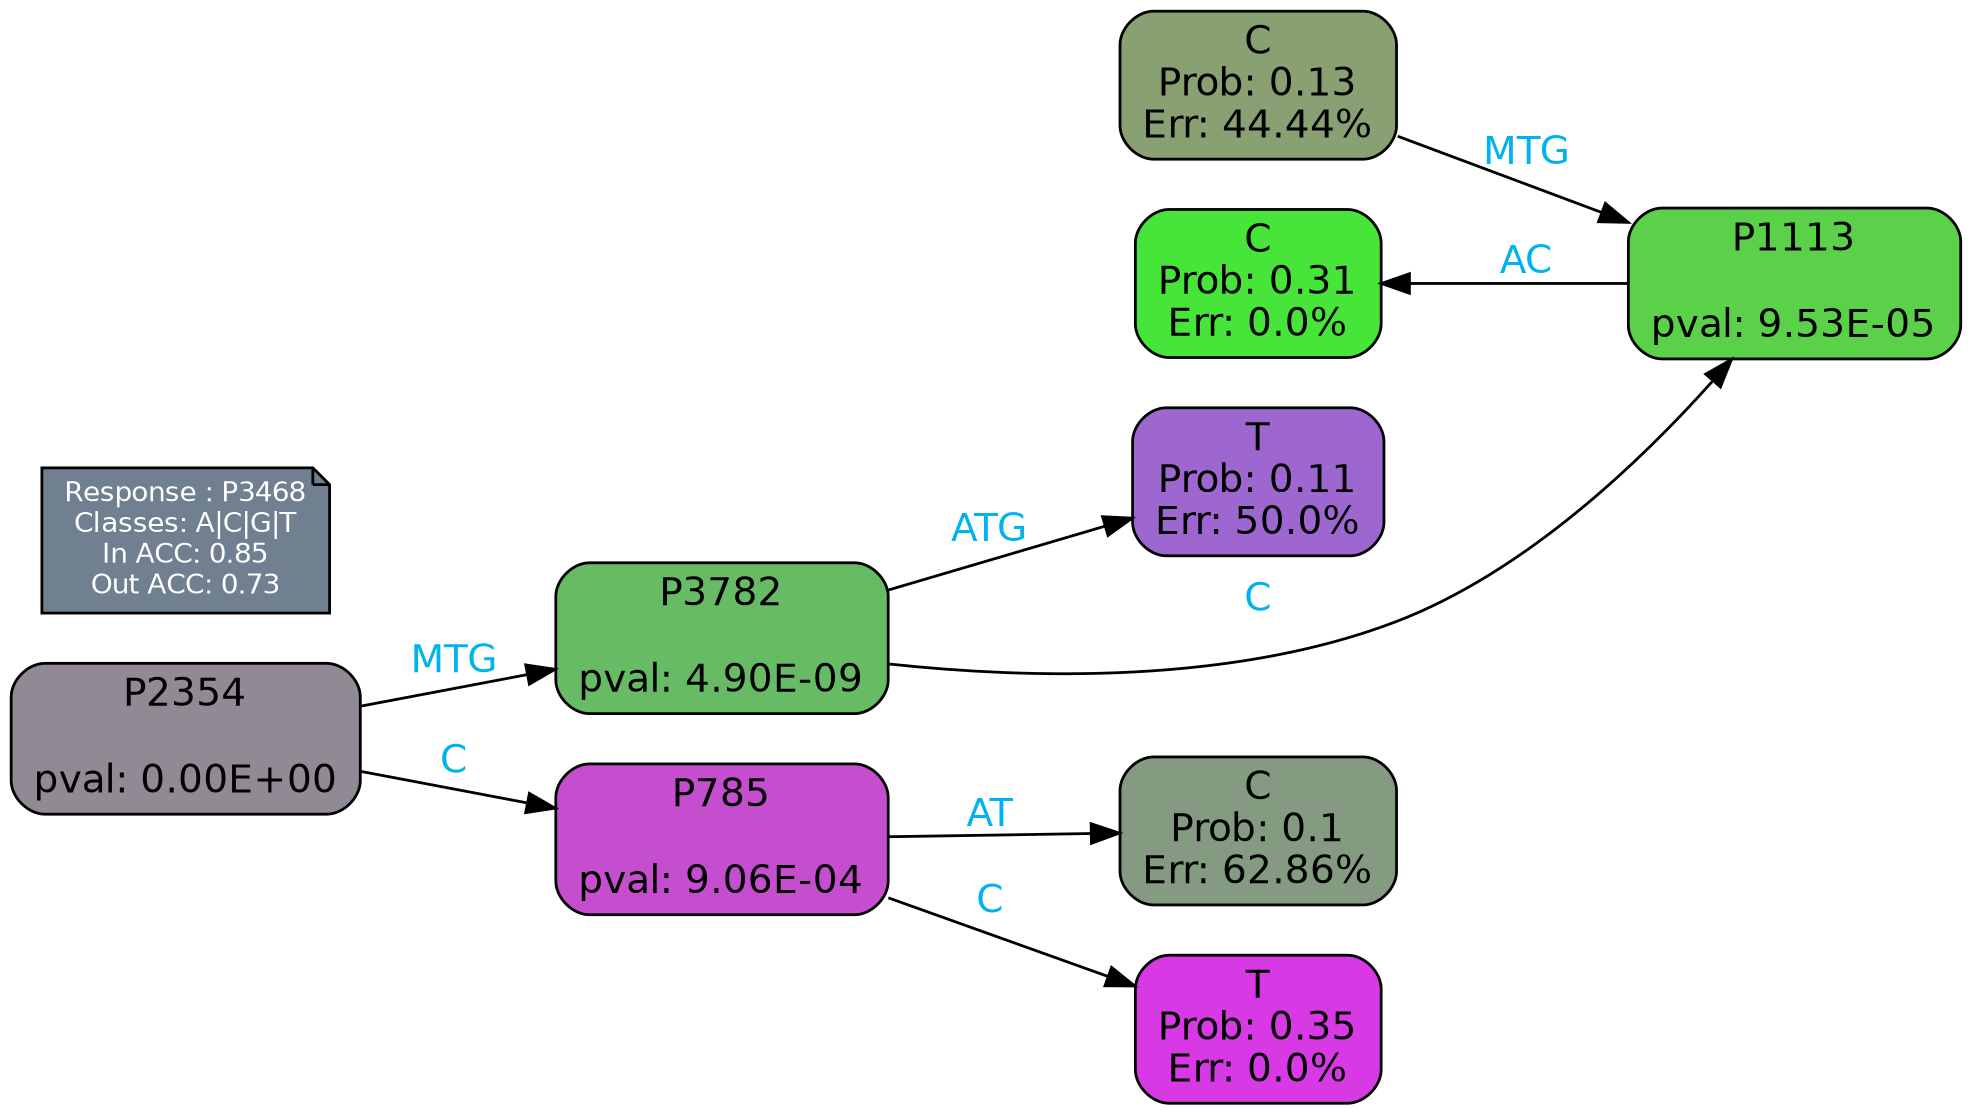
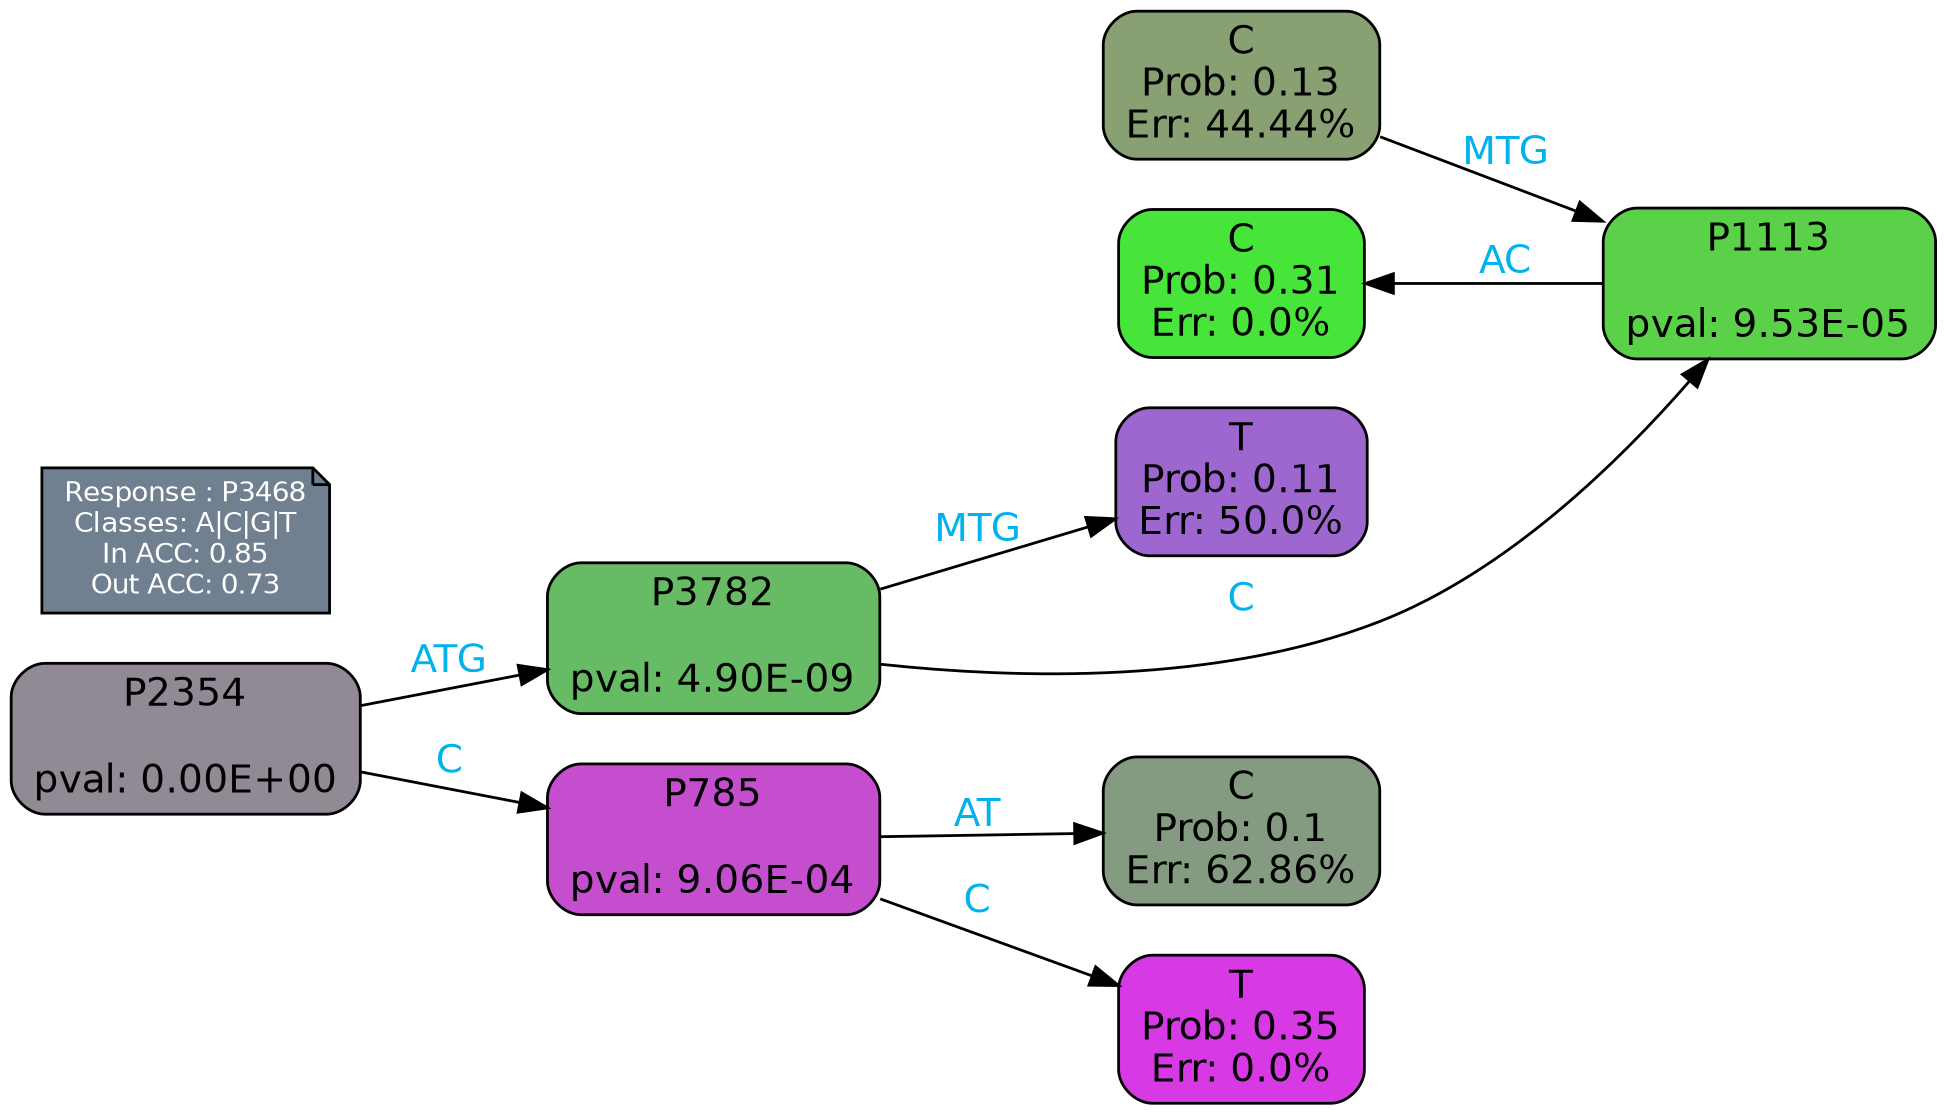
edge "P3782 pval: 4.90E-09" -> "T Prob: 0.11 Err: 50.0%": label "ATG" -> "MTG"
edge "P2354 pval: 0.00E+00" -> "P3782 pval: 4.90E-09": label "MTG" -> "ATG"
